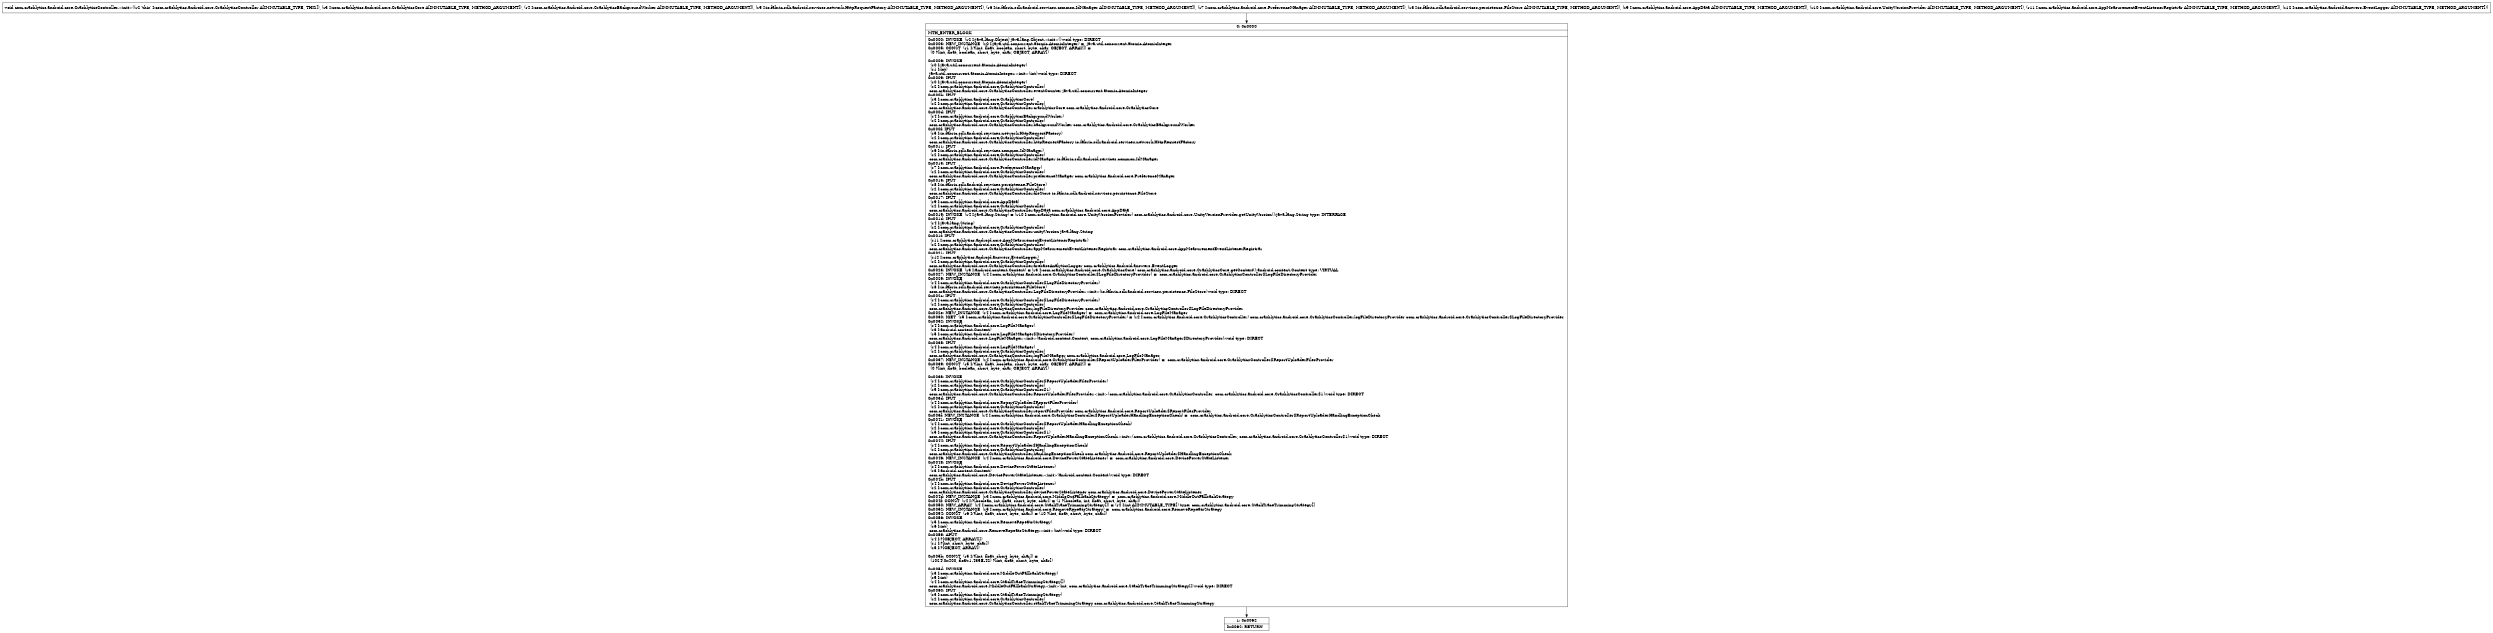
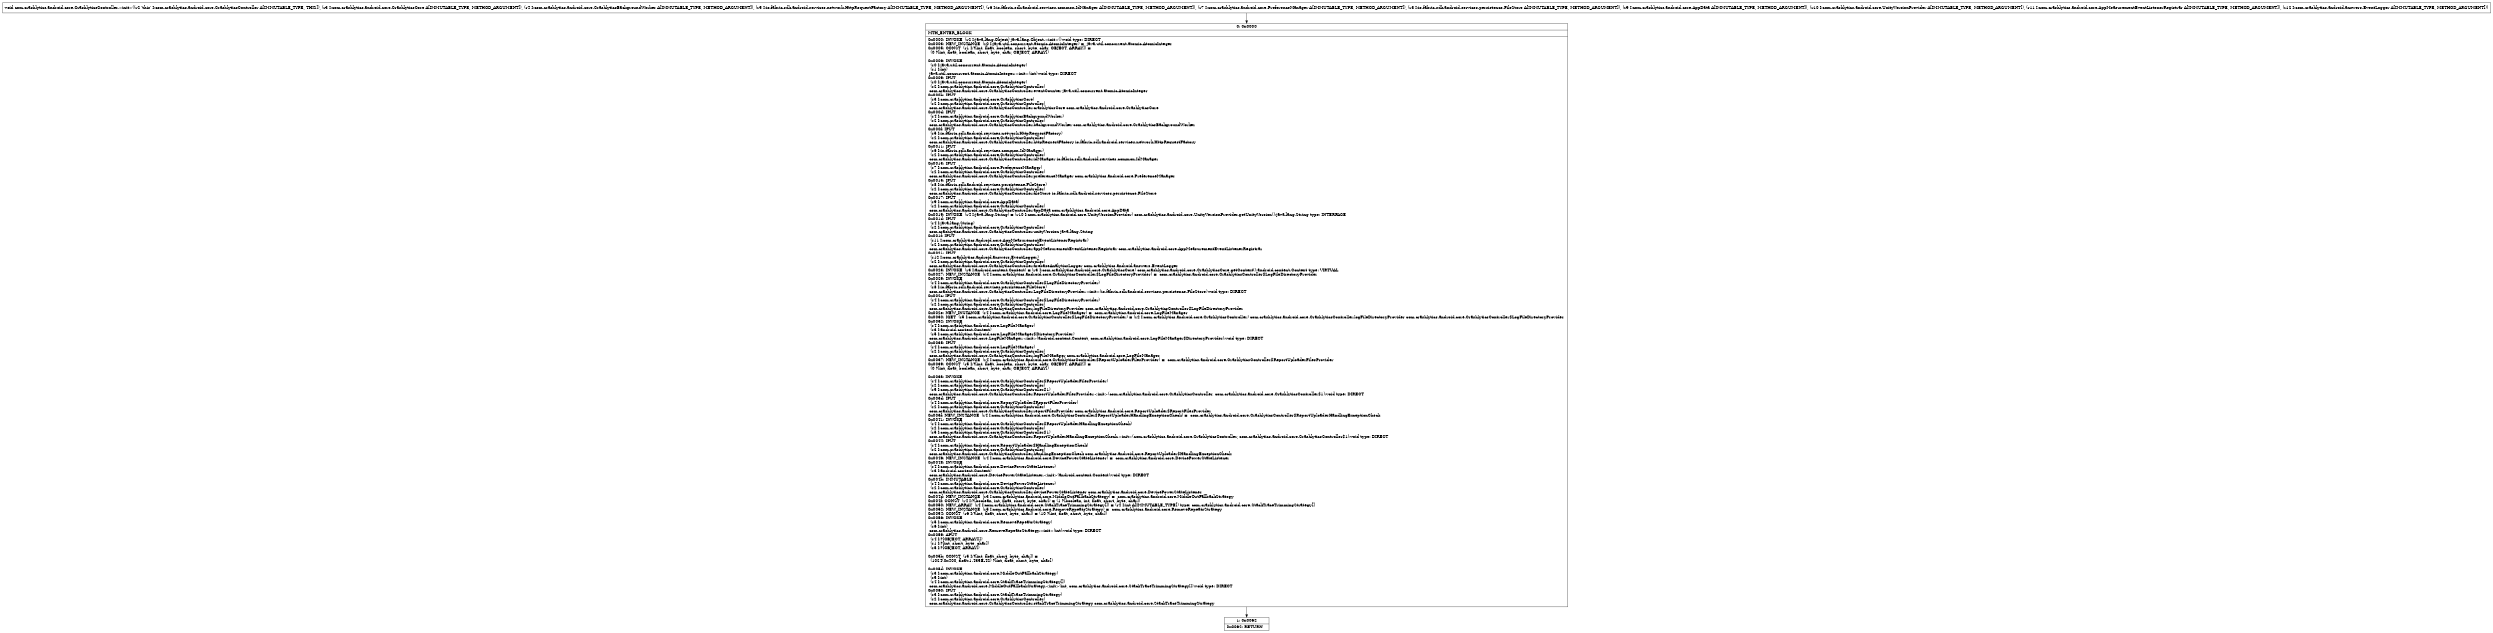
node "0: 0x0000": text "0x004b: IPUT" -> "0x004b: IMMUTABLE"
